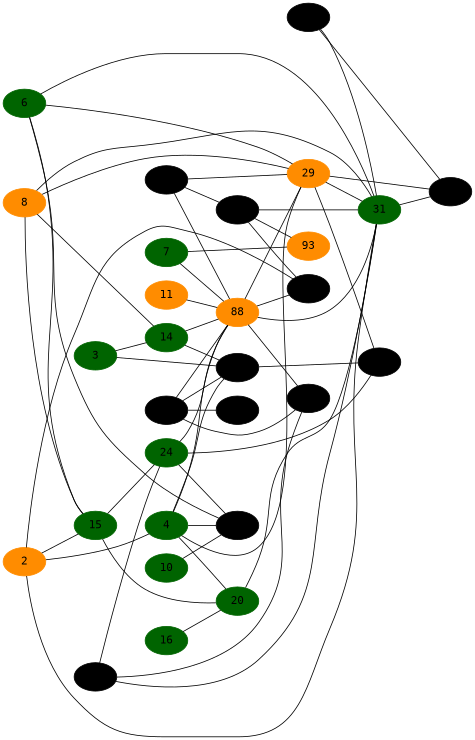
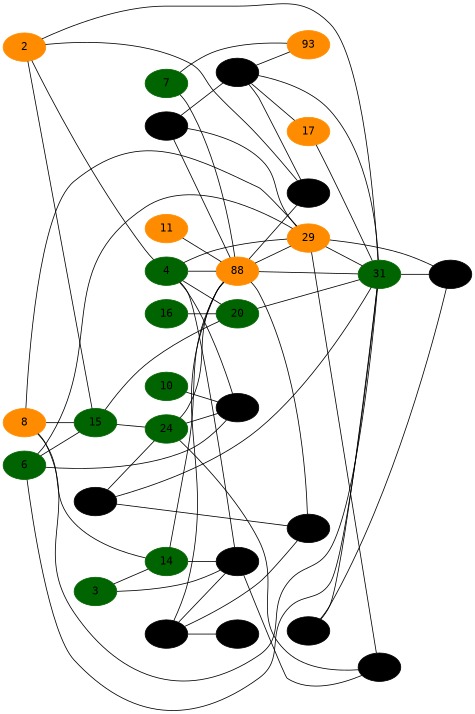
node "17": added
